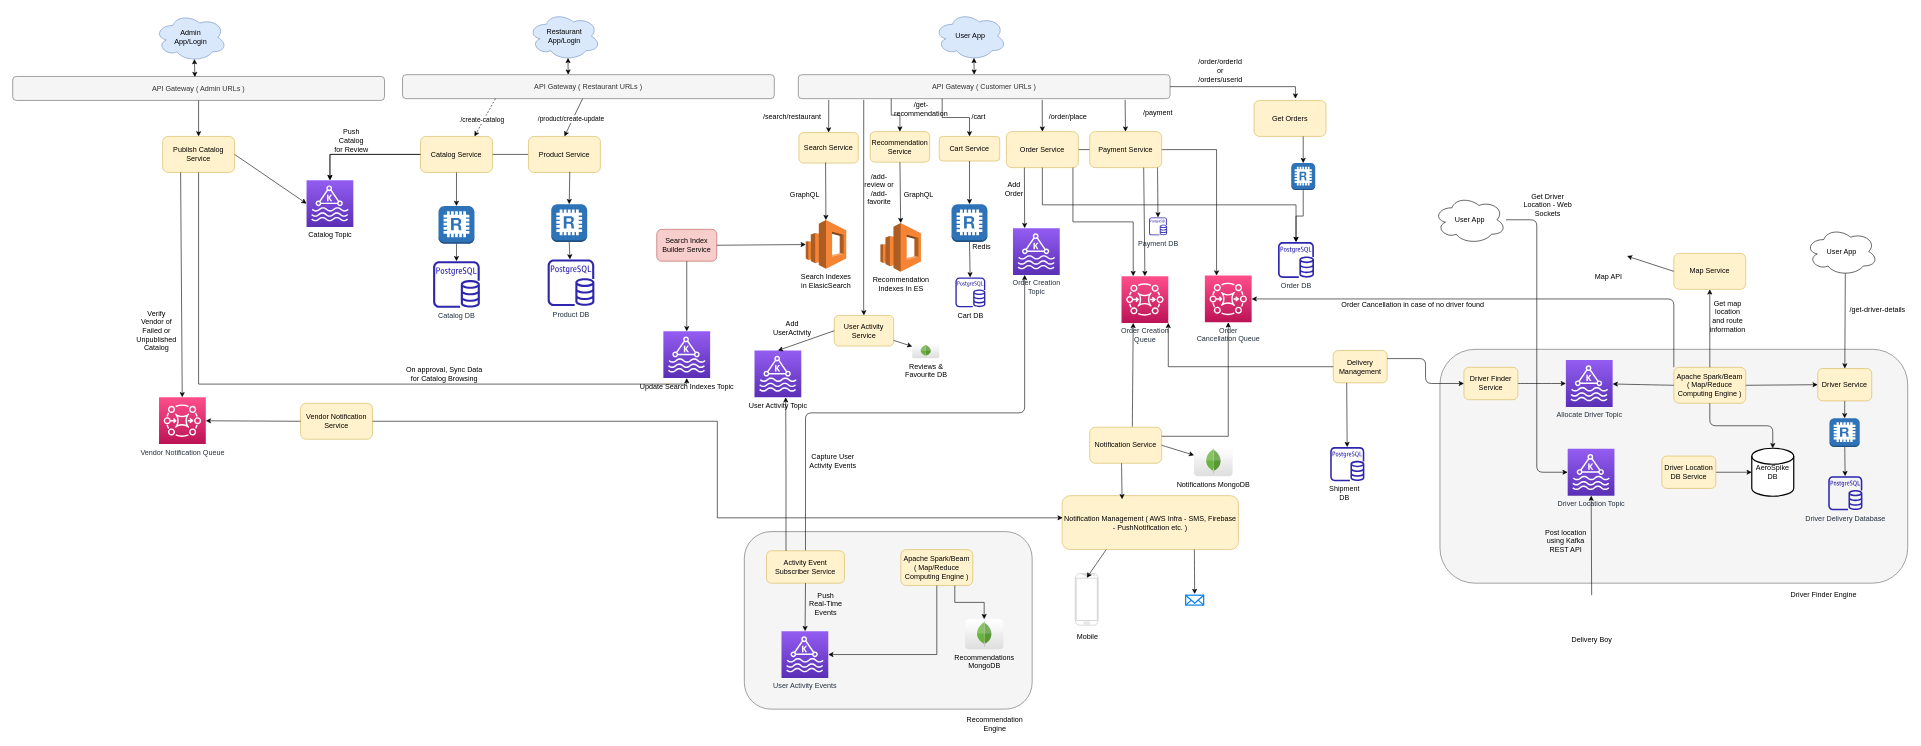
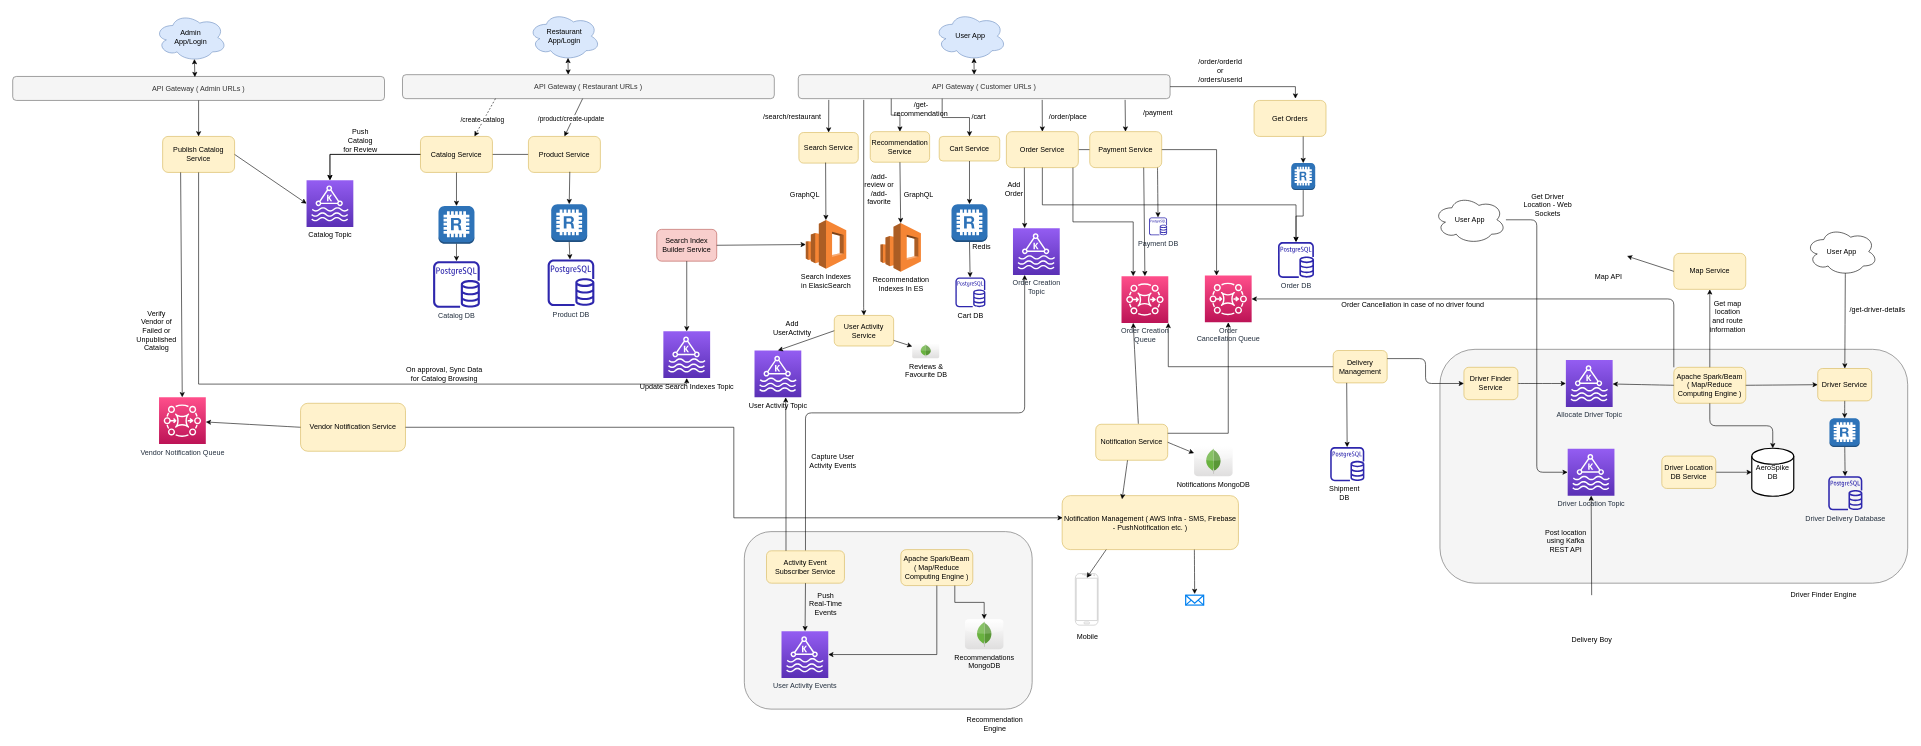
node "Push Catalog for Review": moved (351, 141) -> (360, 141)
node "Vendor Notification Service": size 72x36 -> 105x48
node "Notification Service": moved (1126, 446) -> (1132, 443)
